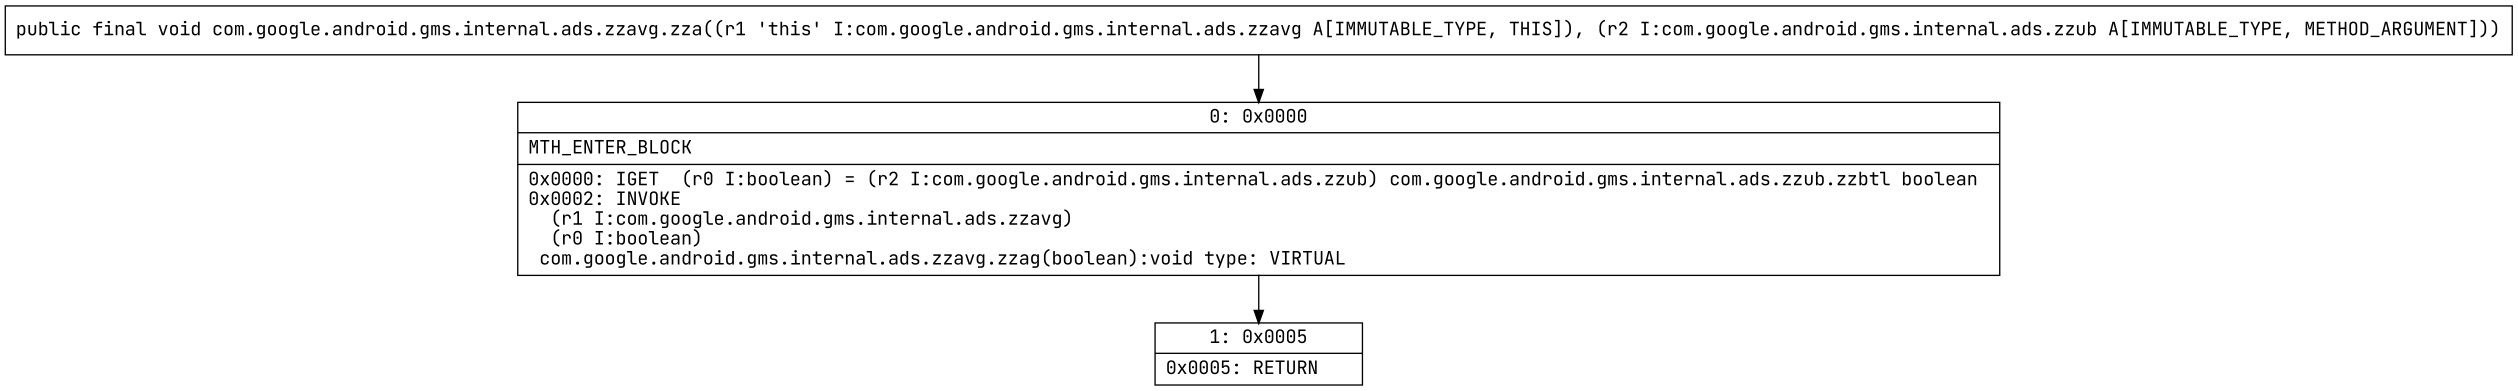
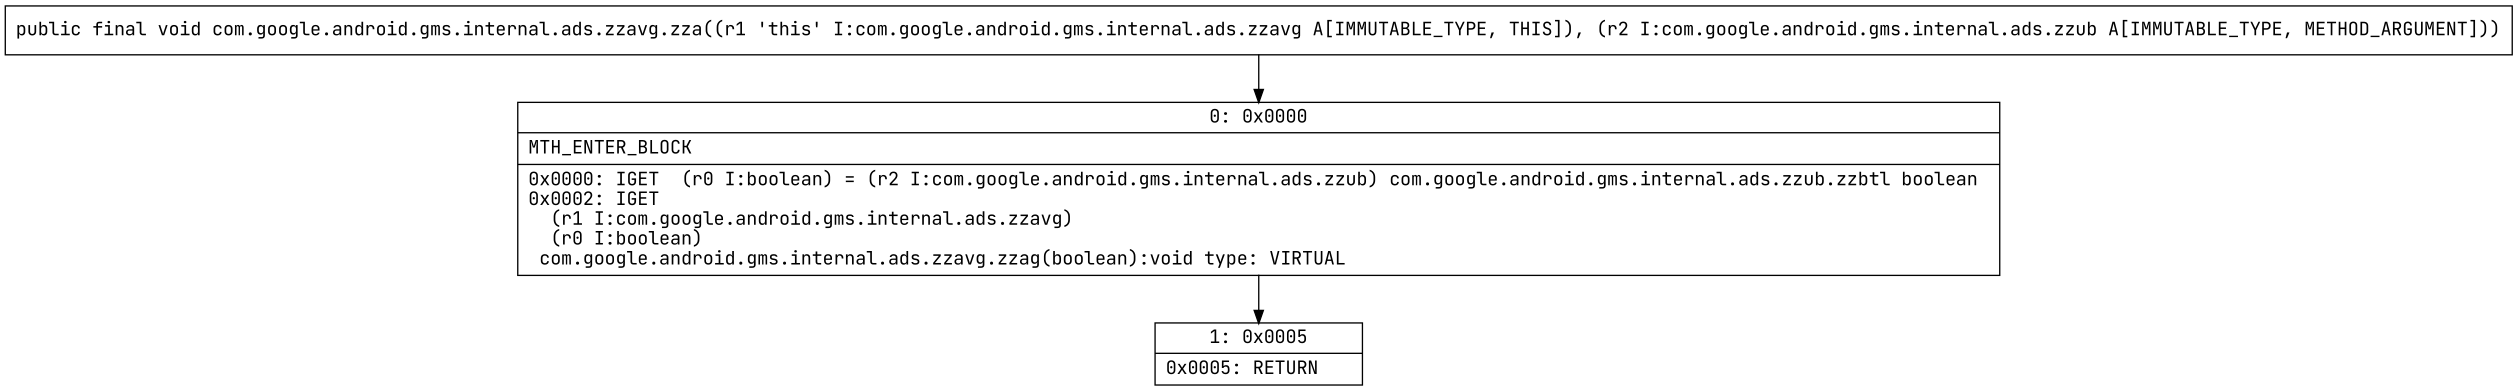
node "0: 0x0000": text "0x0002: INVOKE" -> "0x0002: IGET"
